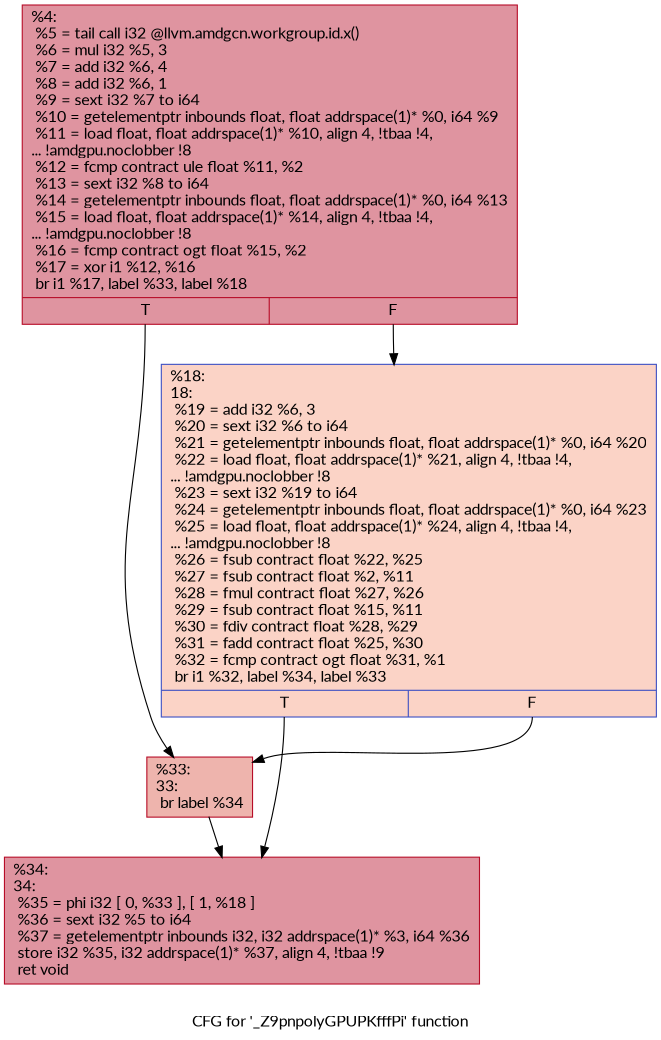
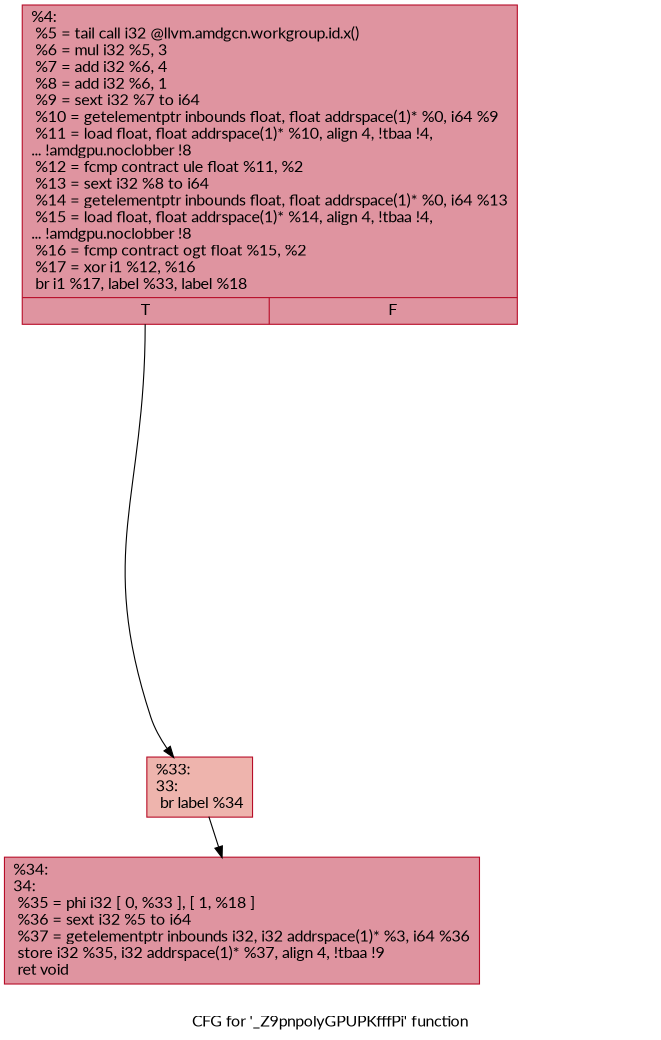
node "%18:": removed
